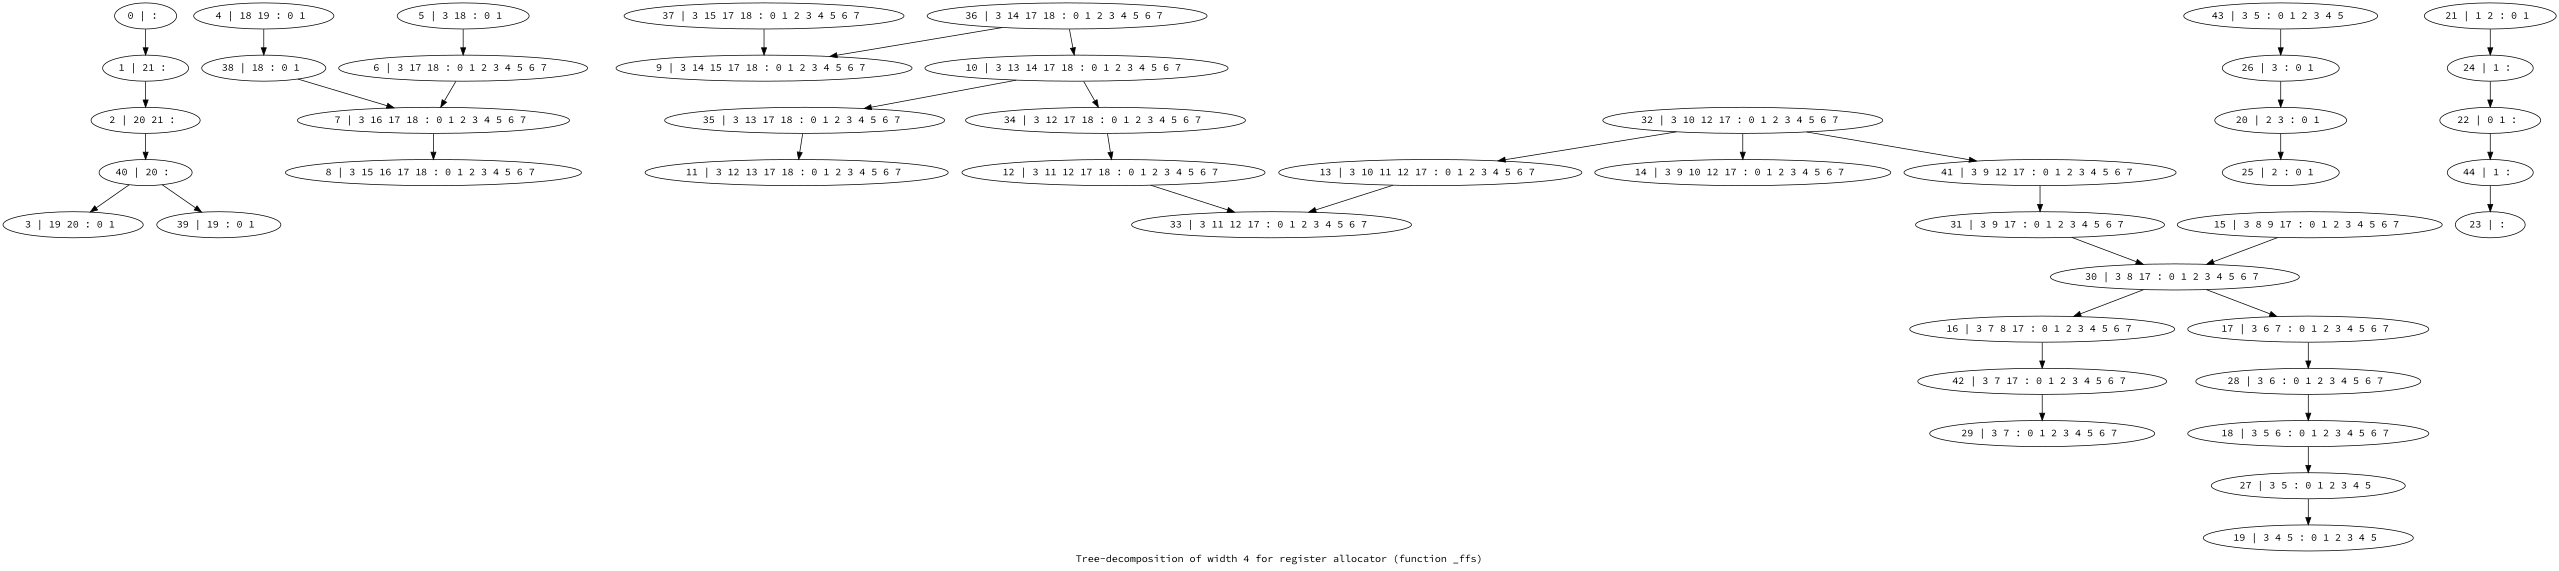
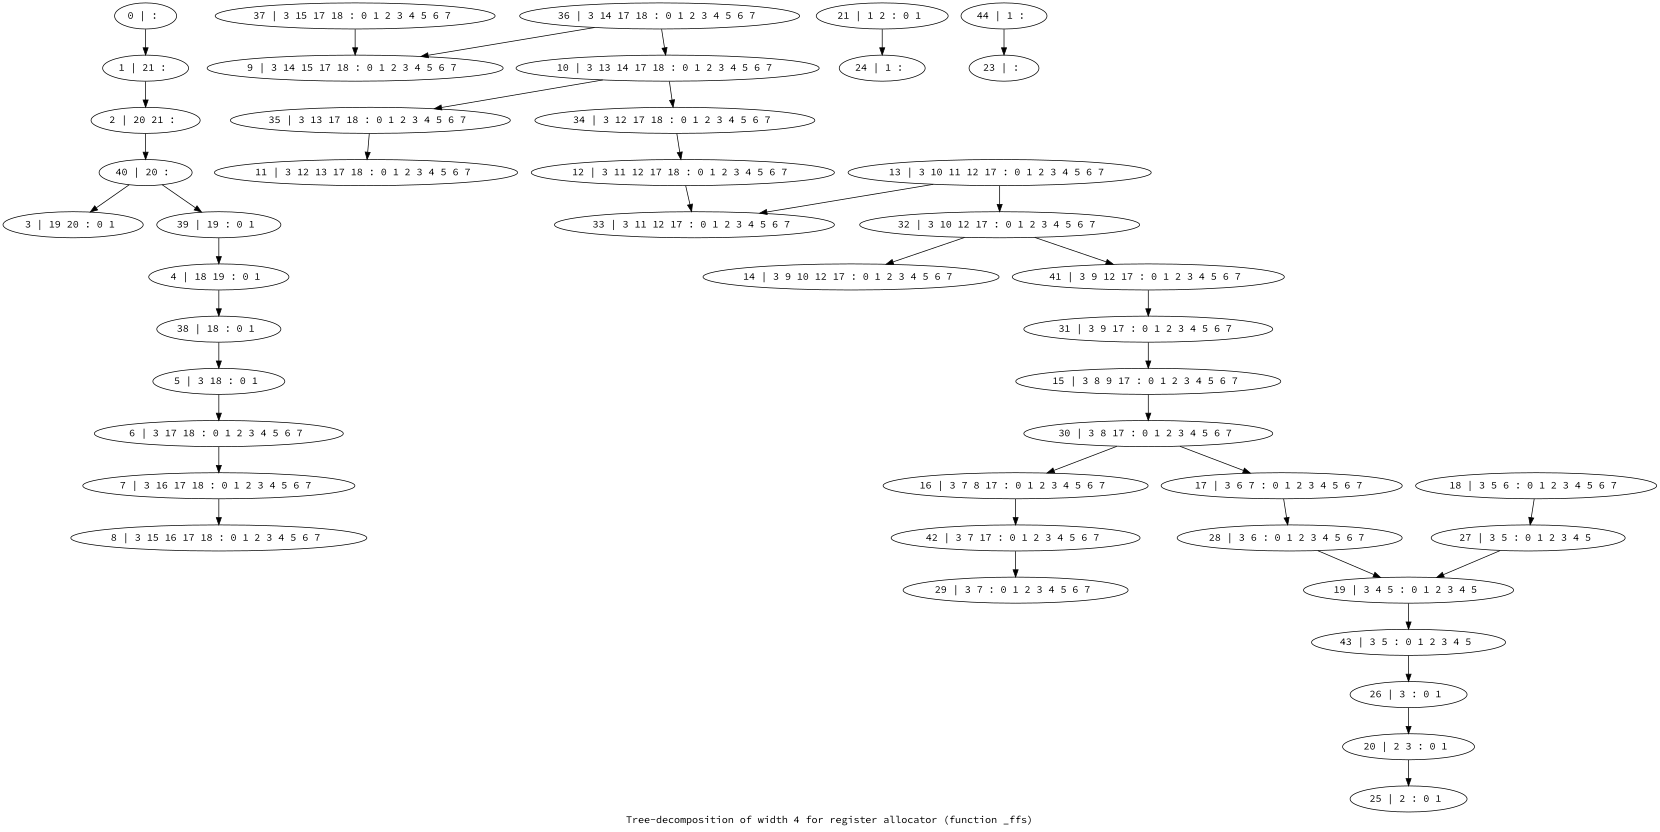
edge "38 | 18 : 0 1" -> "7 | 3 16 17 18 : 0 1 2 3 4 5 6 7": now "38 | 18 : 0 1" -> "5 | 3 18 : 0 1"
node "22 | 0 1 :": removed
edge "32 | 3 10 12 17 : 0 1 2 3 4 5 6 7" -> "13 | 3 10 11 12 17 : 0 1 2 3 4 5 6 7": reversed
edge "39 | 19 : 0 1" -> "4 | 18 19 : 0 1": added
edge "31 | 3 9 17 : 0 1 2 3 4 5 6 7" -> "30 | 3 8 17 : 0 1 2 3 4 5 6 7": now "31 | 3 9 17 : 0 1 2 3 4 5 6 7" -> "15 | 3 8 9 17 : 0 1 2 3 4 5 6 7"
edge "28 | 3 6 : 0 1 2 3 4 5 6 7" -> "18 | 3 5 6 : 0 1 2 3 4 5 6 7": now "28 | 3 6 : 0 1 2 3 4 5 6 7" -> "19 | 3 4 5 : 0 1 2 3 4 5"
edge "19 | 3 4 5 : 0 1 2 3 4 5" -> "43 | 3 5 : 0 1 2 3 4 5": added
